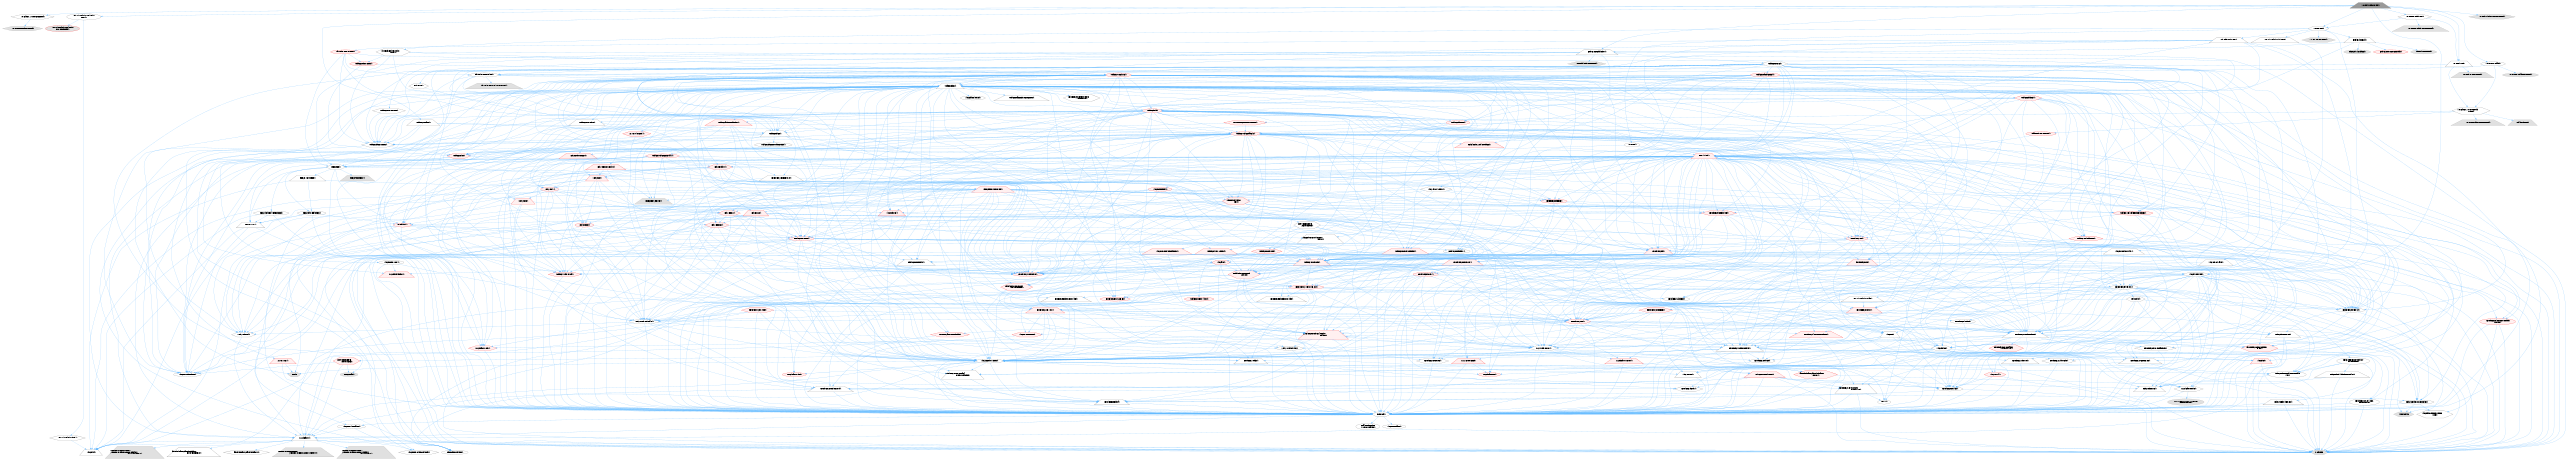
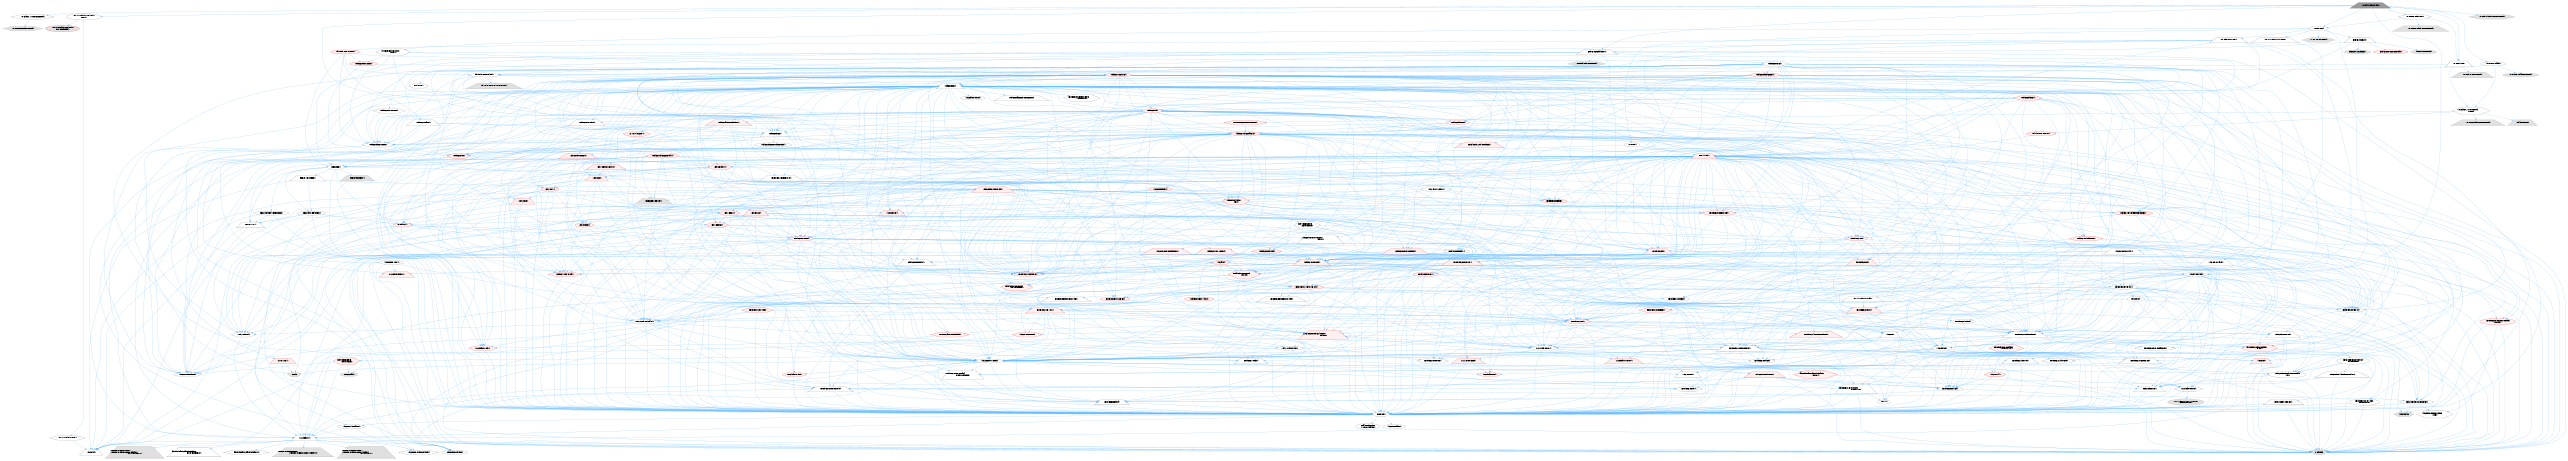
node "ReflectedTypeAccessors.h": label "ReflectedTypeAccessors.h" -> "CollisionQueryParams.h"
